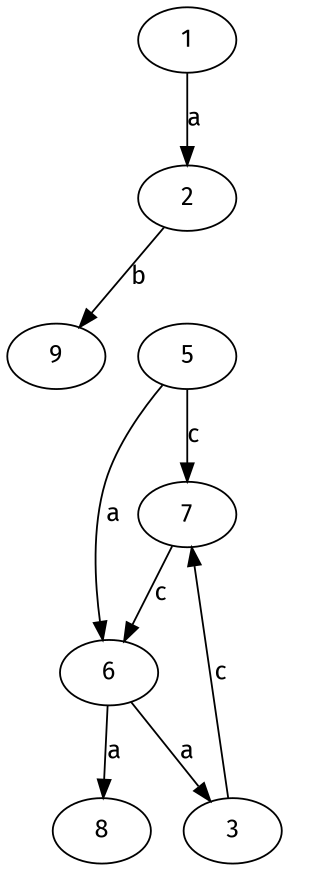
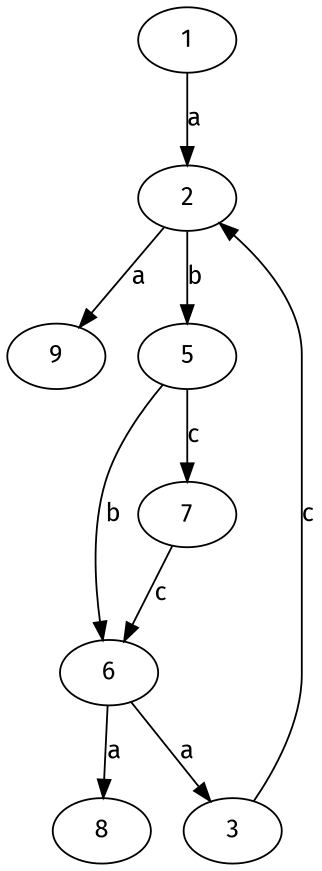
edge "2" -> "5": added, label "b"
edge "2" -> "9": label "b" -> "a"
edge "5" -> "6": label "a" -> "b"
edge "3" -> "7": now "3" -> "2"
